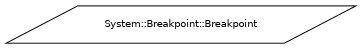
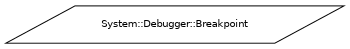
node "System::Breakpoint::Breakpoint": label "System::Breakpoint::Breakpoint" -> "System::Debugger::Breakpoint"
